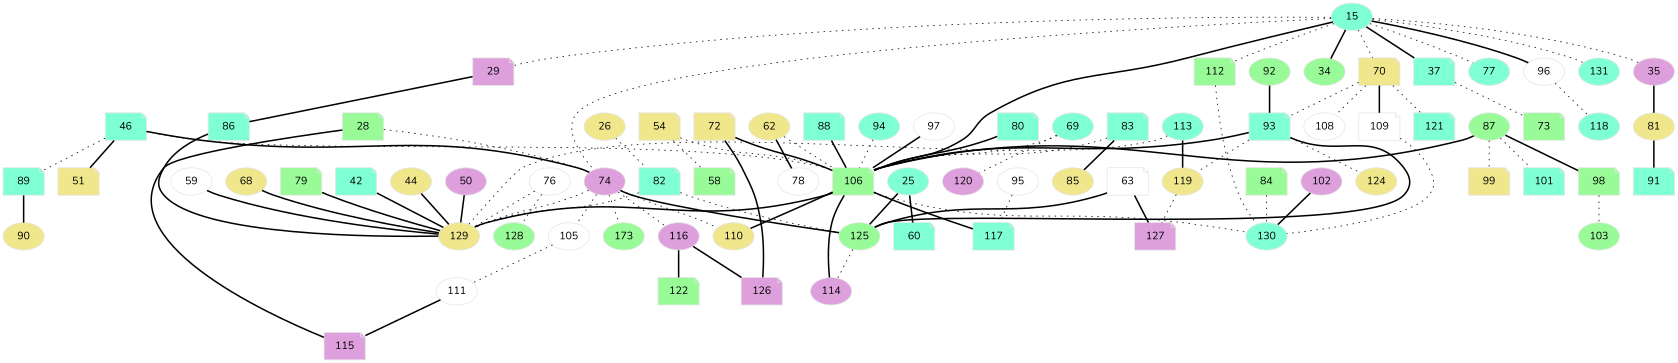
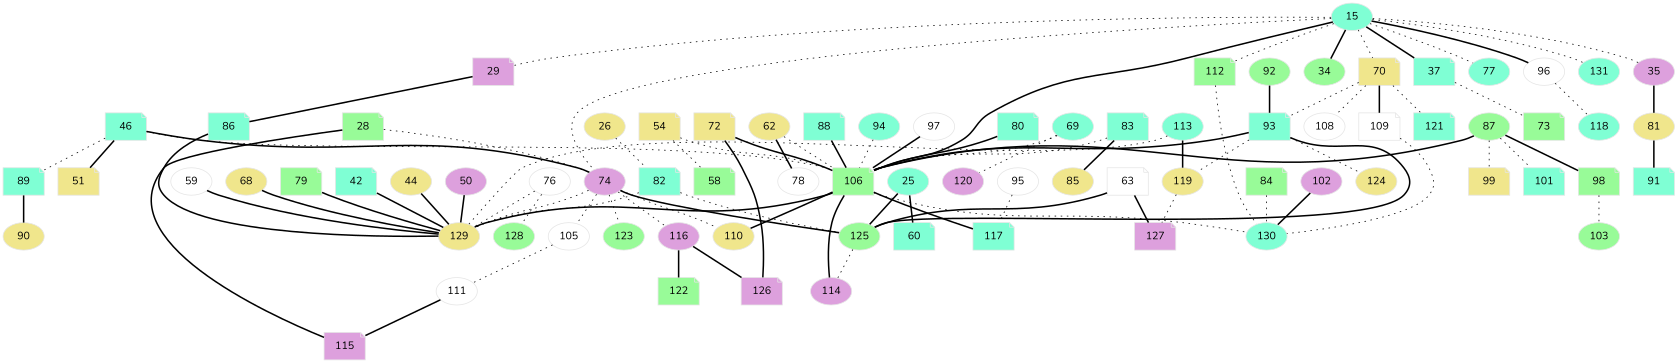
node "173": label "173" -> "123"
